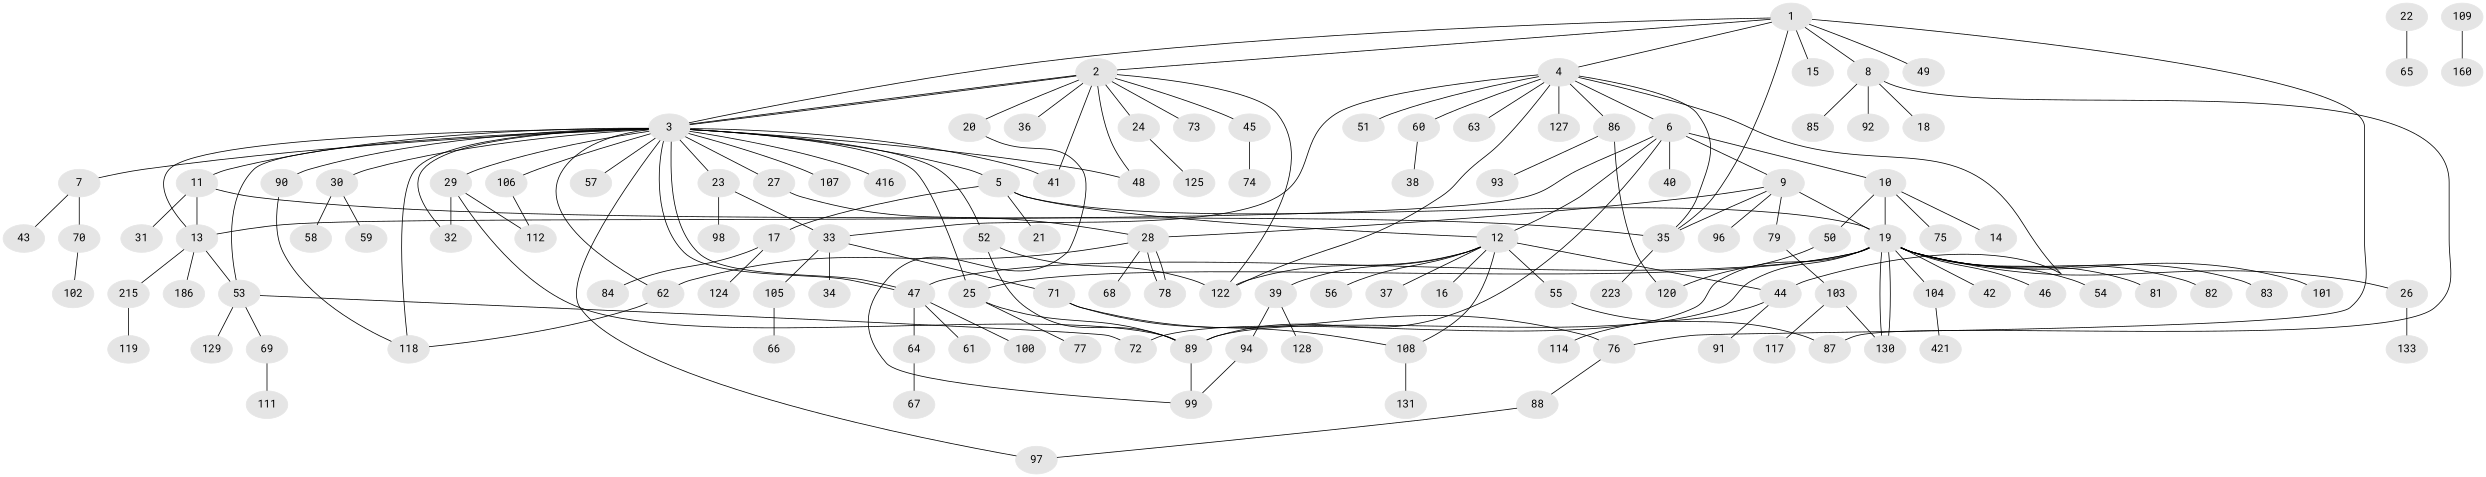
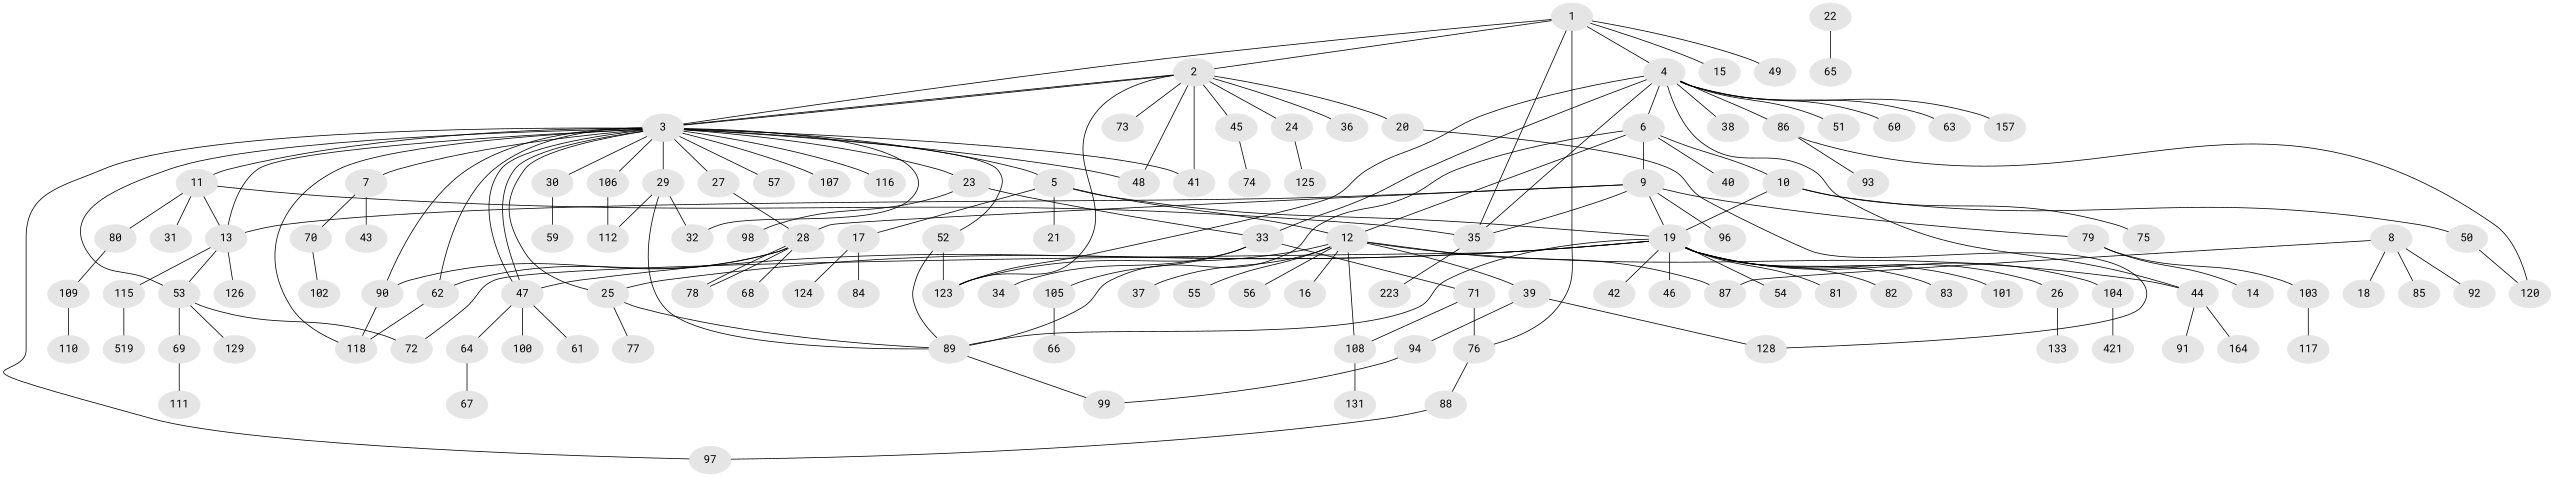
edge "1" -- "8": removed
node "160": label "160" -> "110"
node "127": label "127" -> "157"
edge "60" -- "38": now "4" -- "38"
node "416": label "416" -> "116"
edge "10" -- "14": now "79" -- "14"
edge "6" -- "13": now "9" -- "13"
node "80": added
node "58": removed
edge "28" -- "90": added
edge "20" -- "99": now "20" -- "128"
node "215": label "215" -> "115"
node "186": label "186" -> "126"
node "122": label "122" -> "123"
edge "55" -- "87": now "12" -- "87"
node "119": label "119" -> "519"
node "114": label "114" -> "164"
node "130": removed
